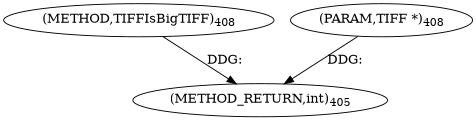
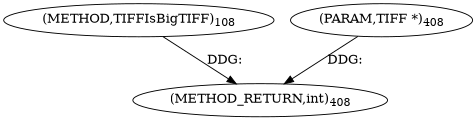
node "(METHOD,TIFFIsBigTIFF)": text "408" -> "108"
node "(METHOD_RETURN,int)": text "405" -> "408"
